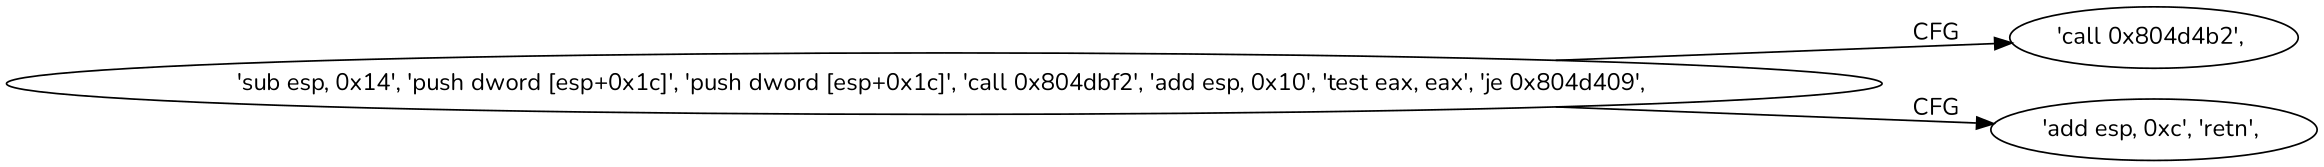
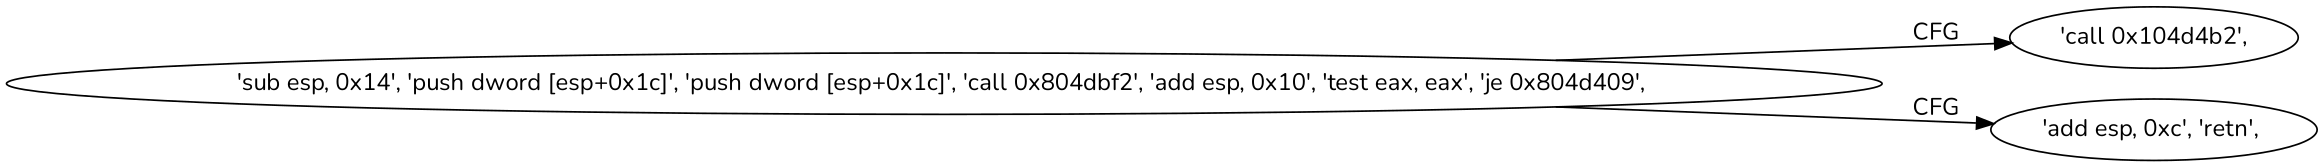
node "'call 0x804d4b2',": label "'call 0x804d4b2'," -> "'call 0x104d4b2',"
